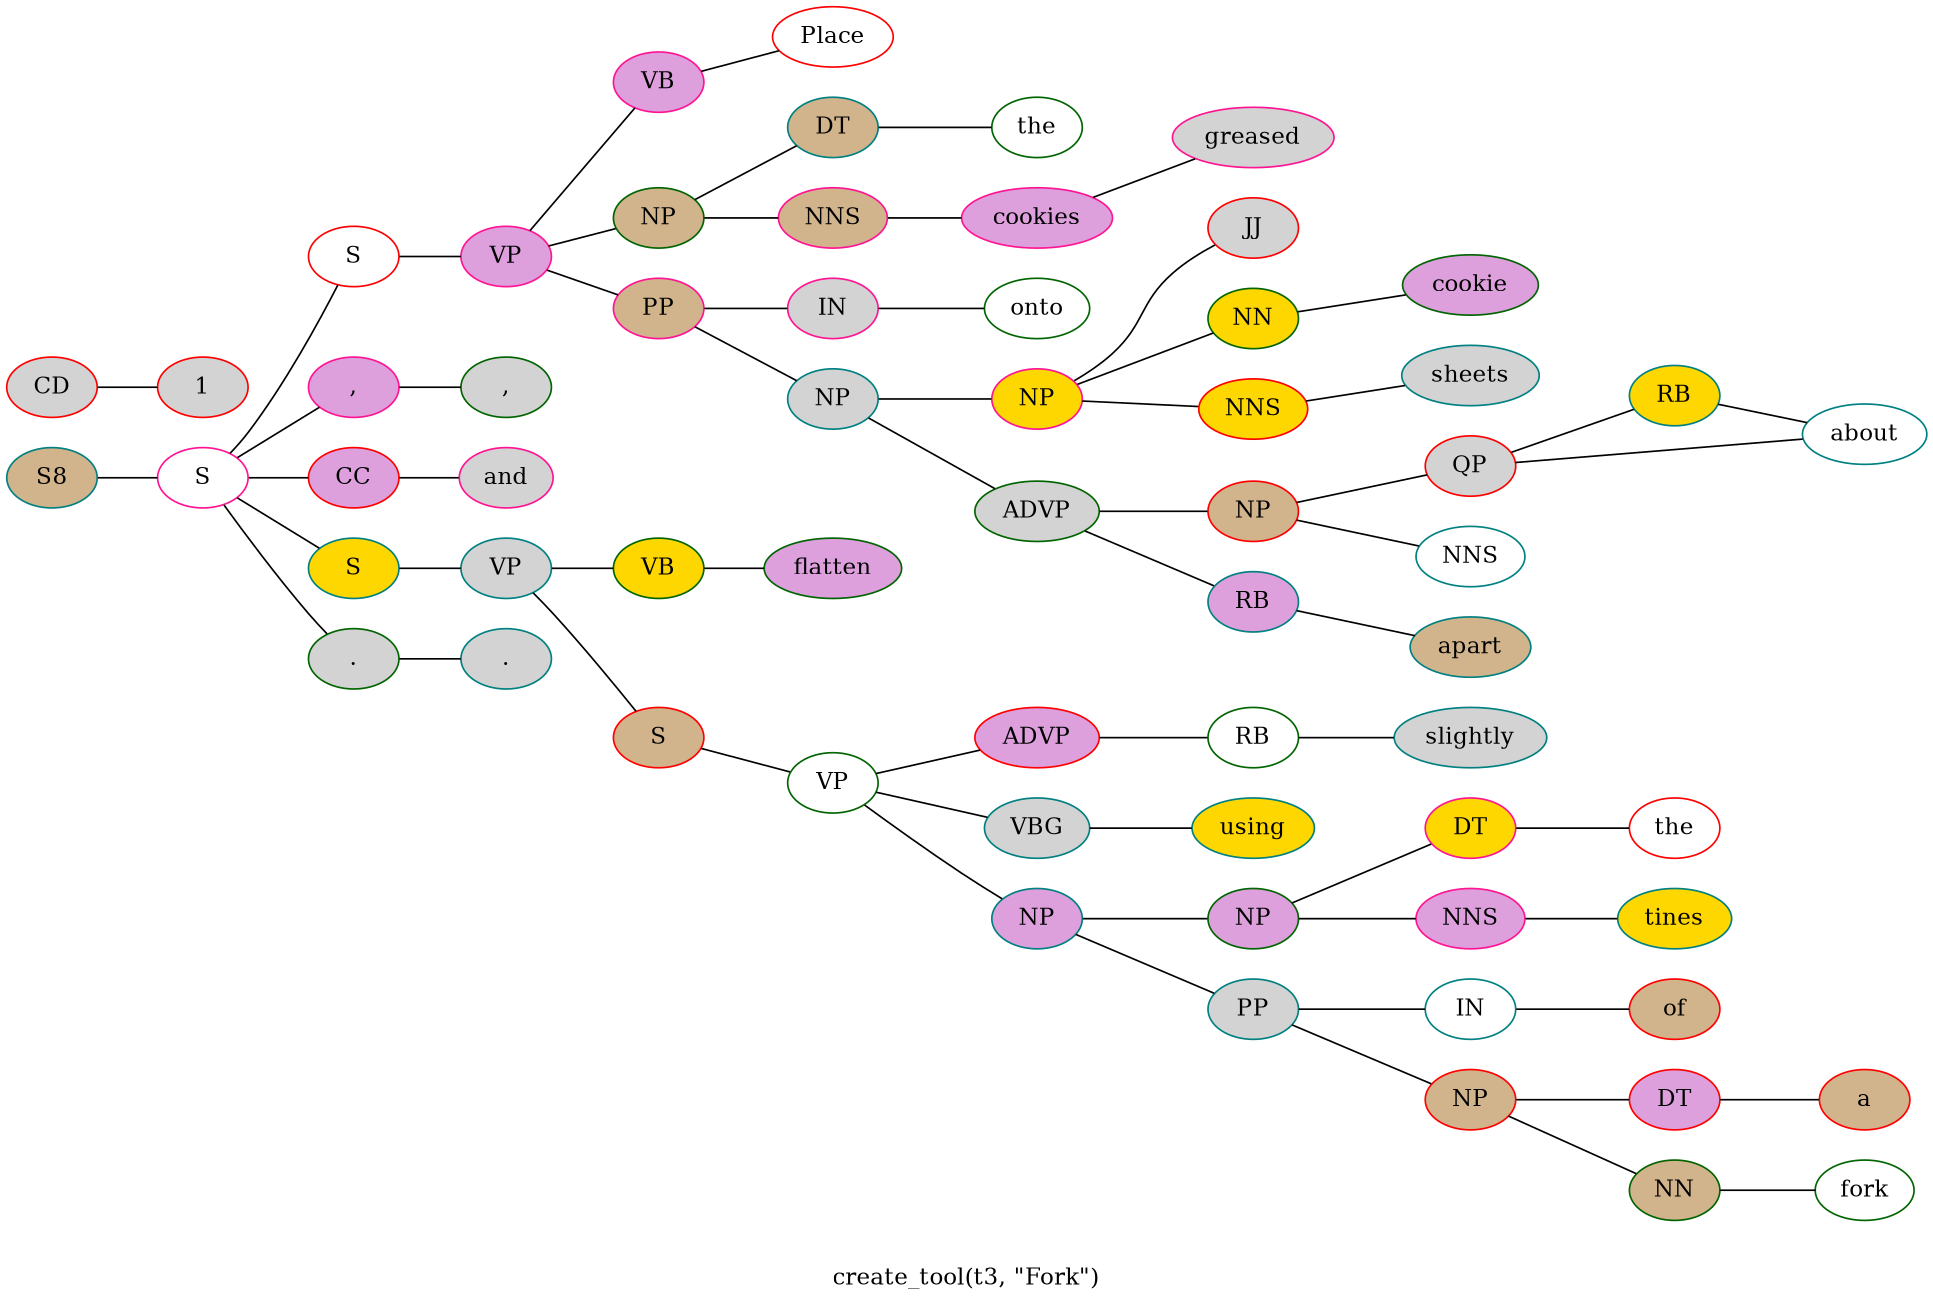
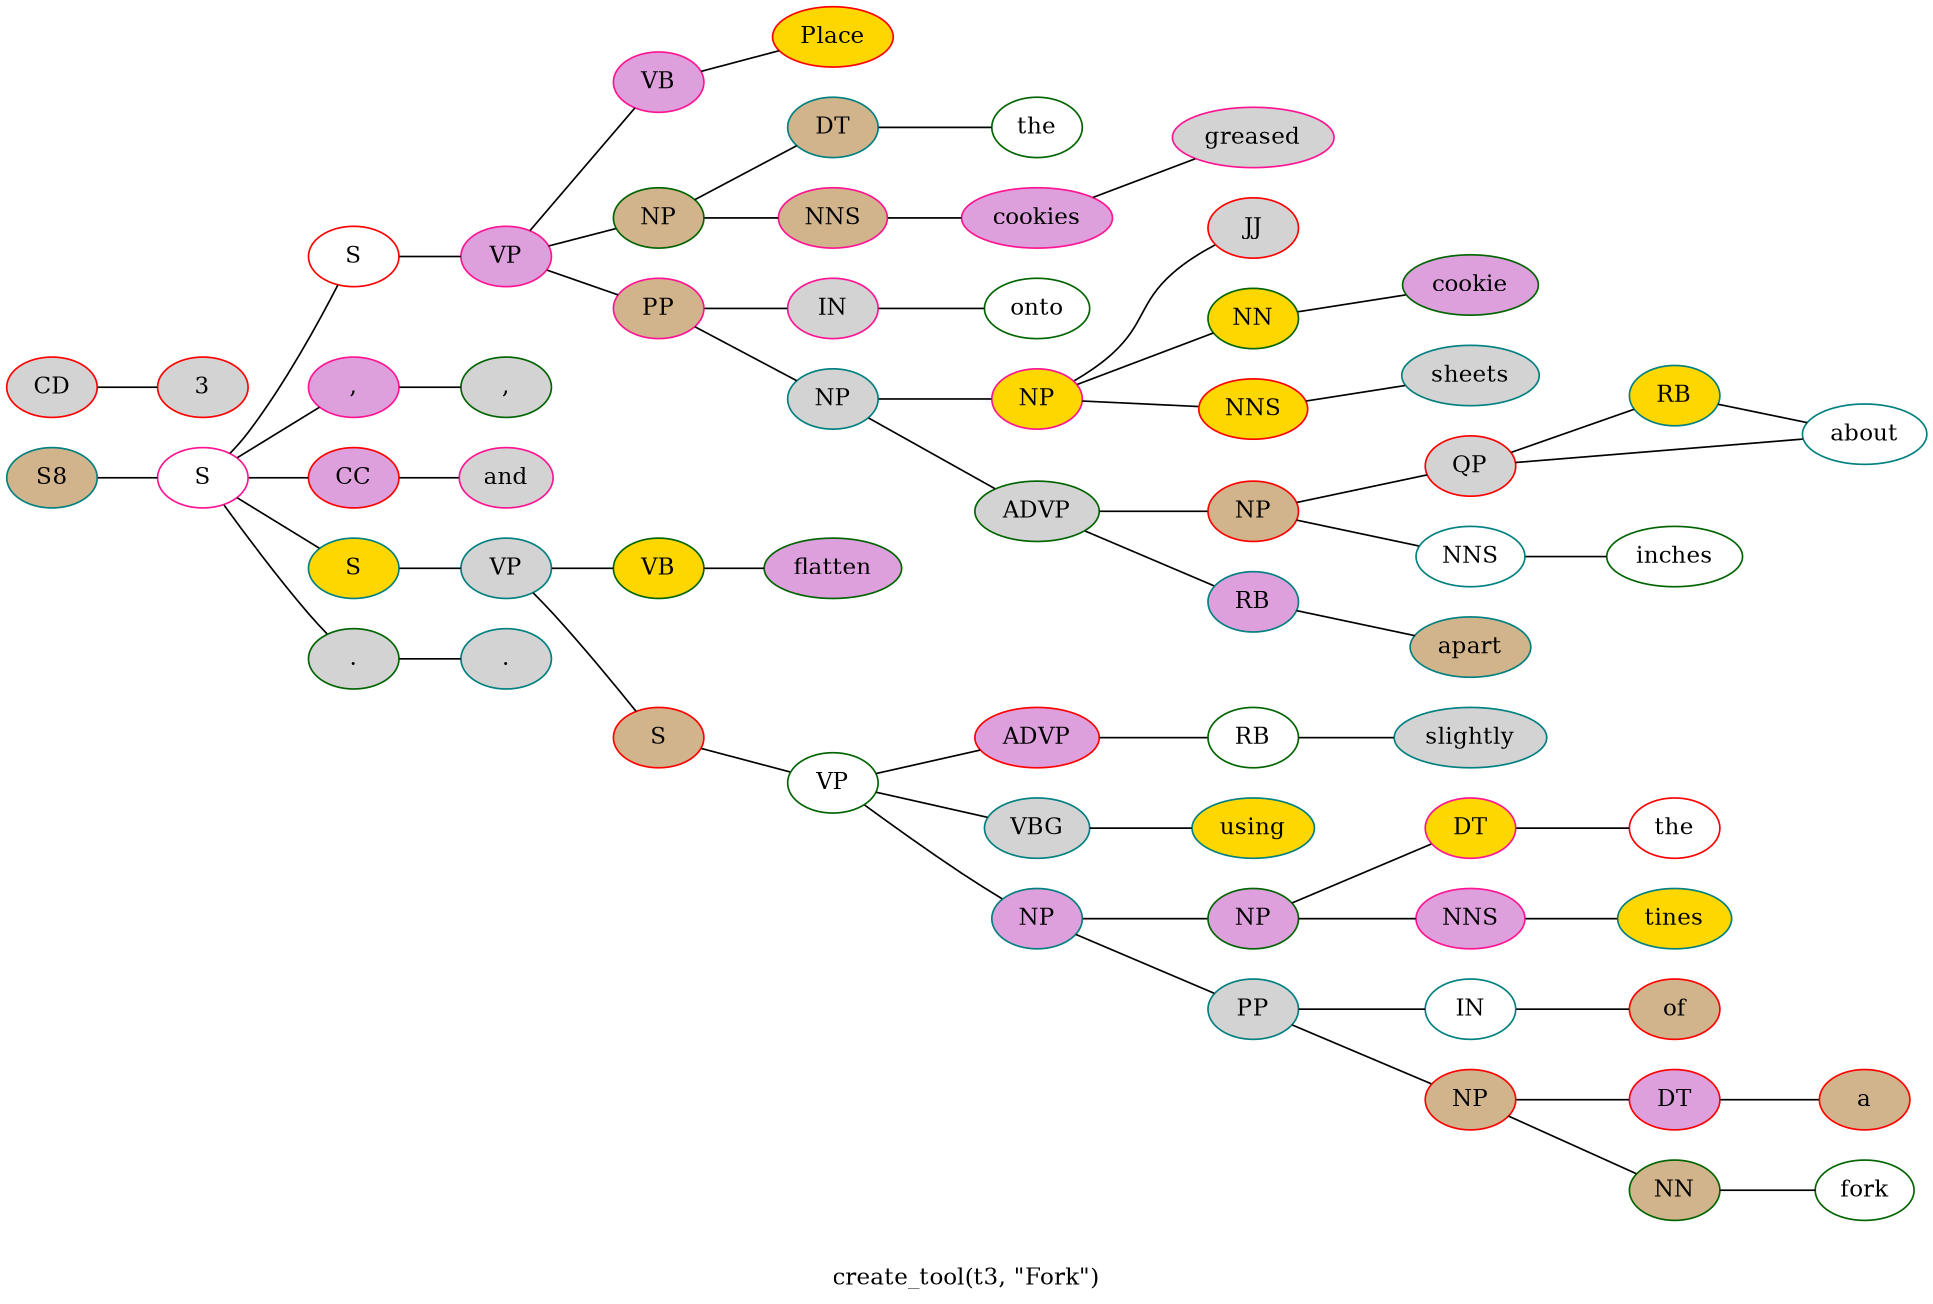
node "Place": fillcolor white -> gold
node "1": label "1" -> "3"
node "inches": added
